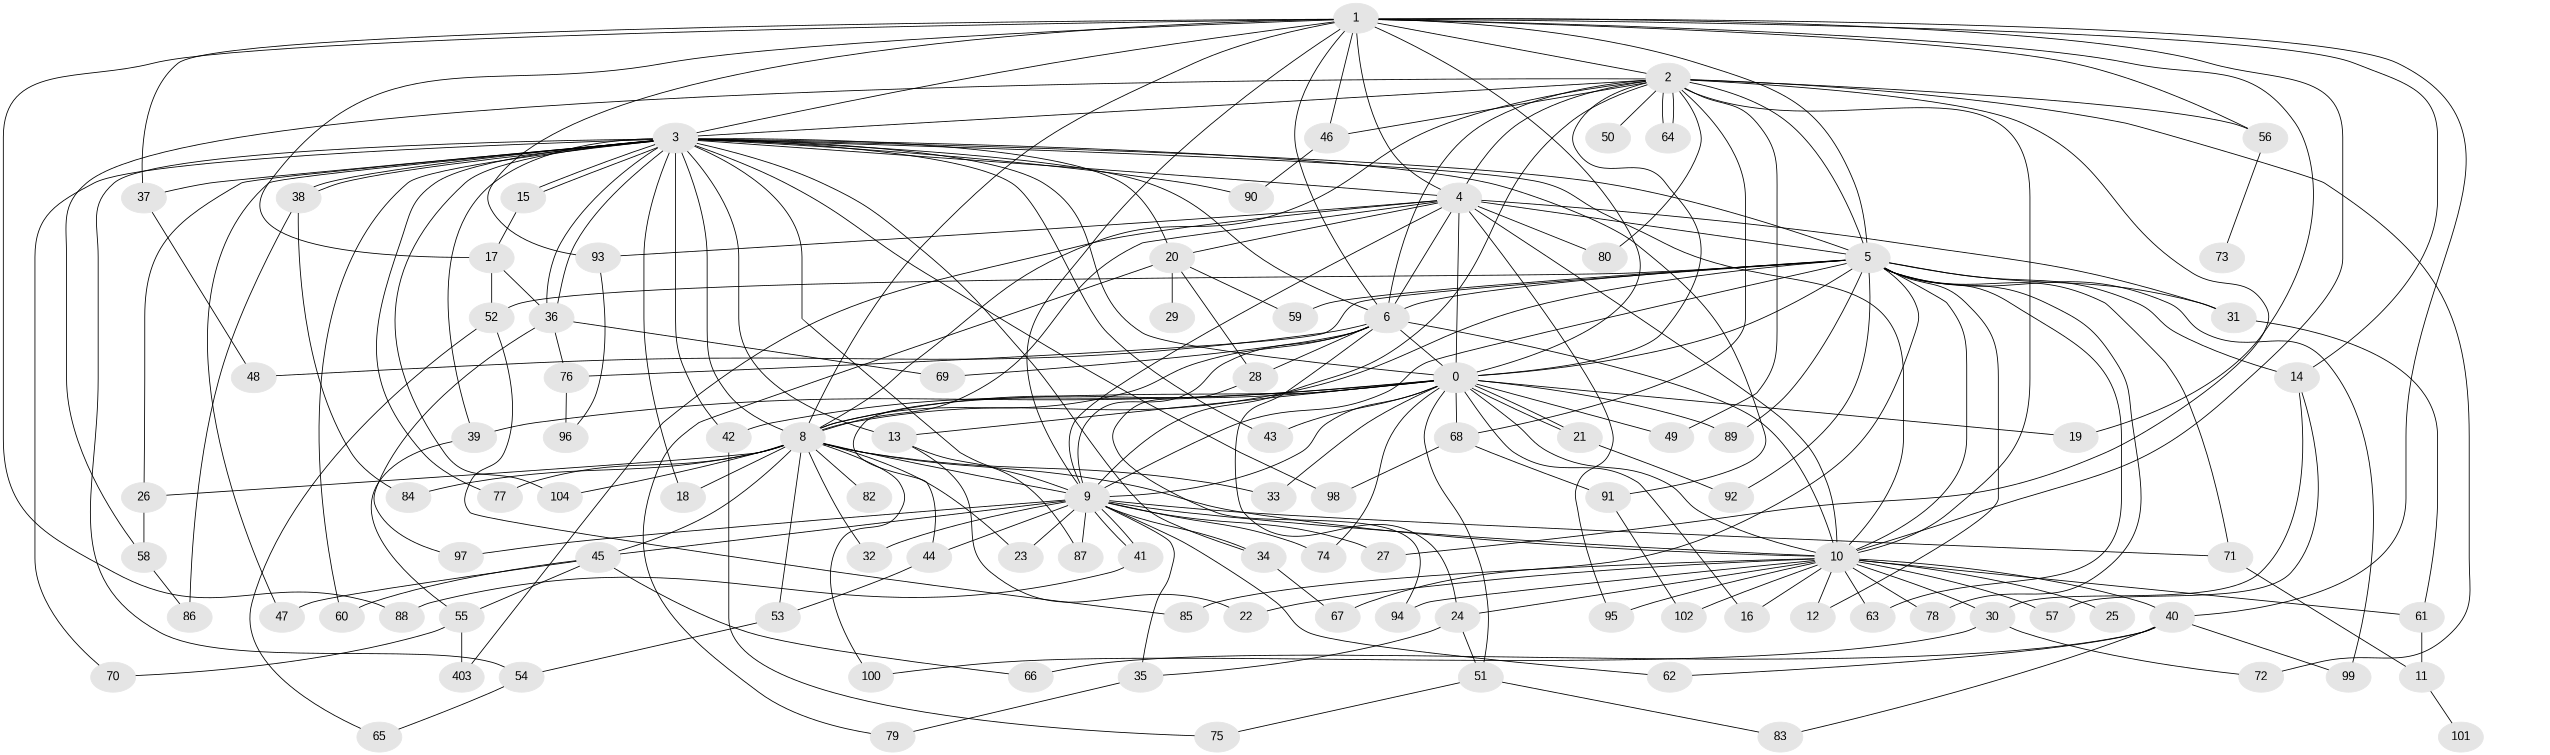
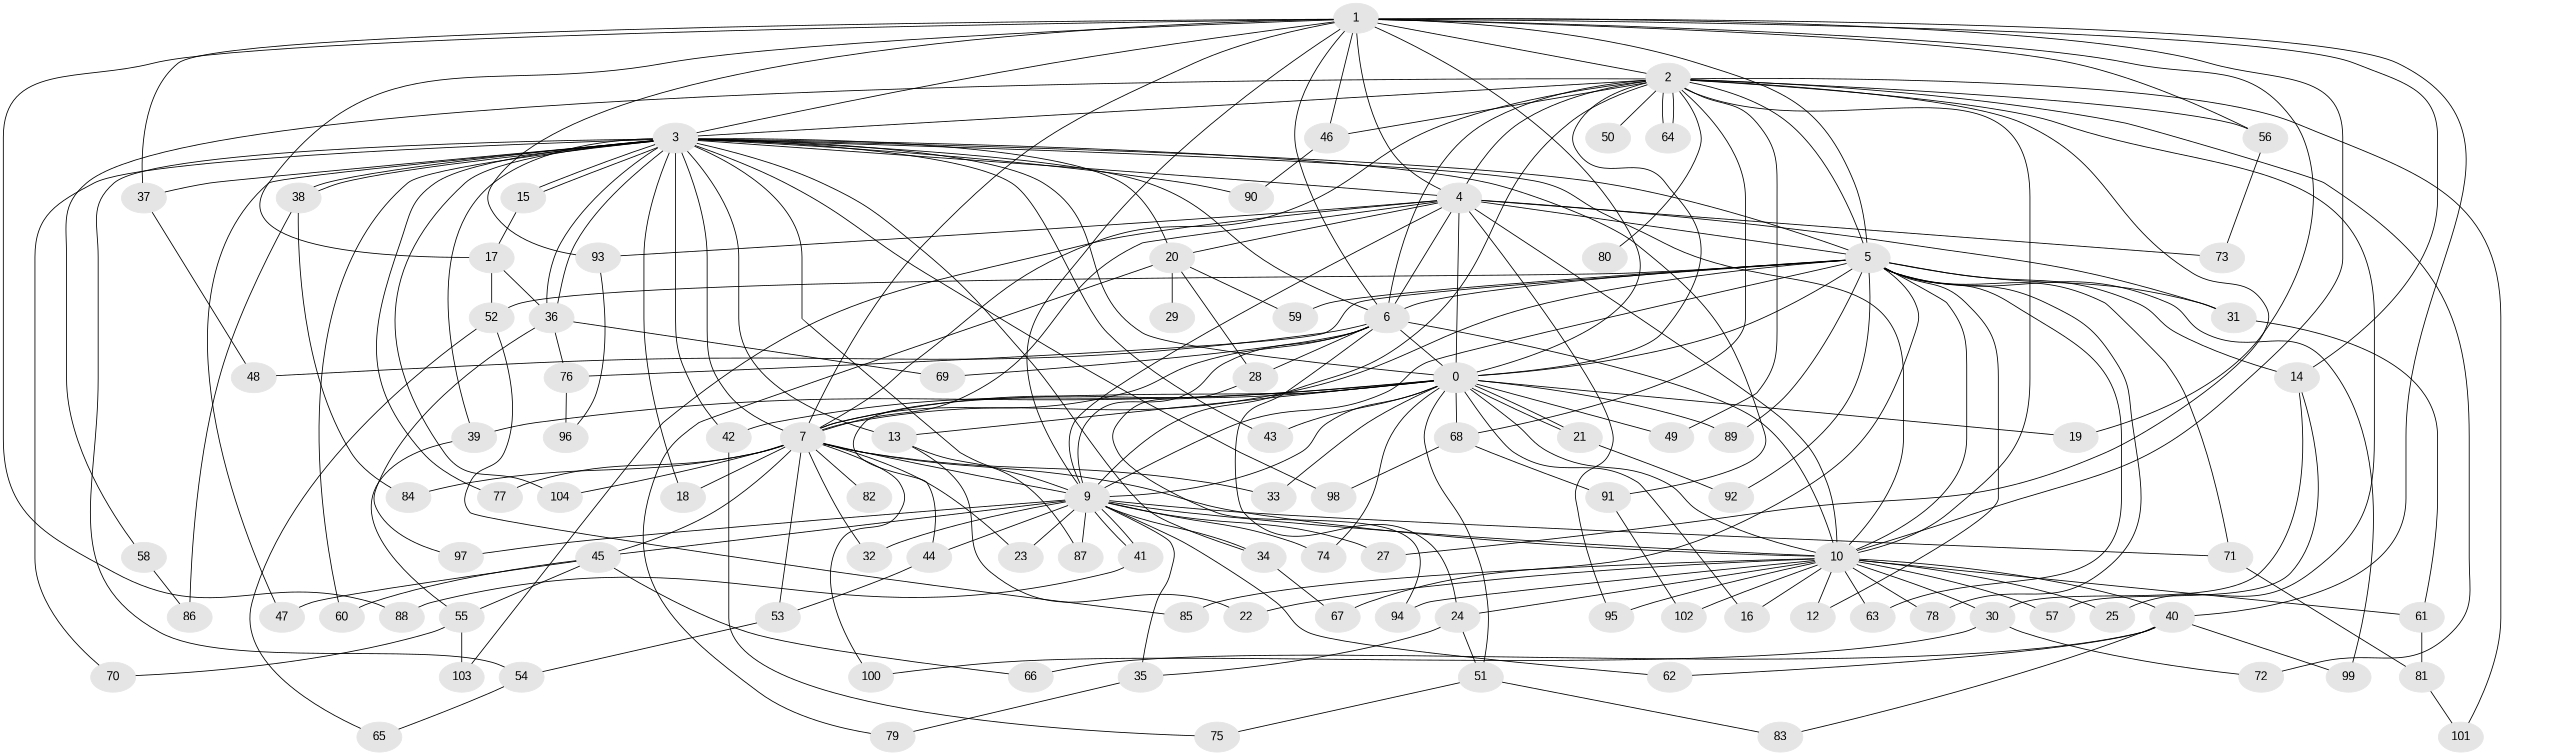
edge "2" -- "101": added
edge "2" -- "25": added
edge "4" -- "80": now "4" -- "73"
node "8": label "8" -> "7"
node "26": removed
node "403": label "403" -> "103"
node "11": label "11" -> "81"
